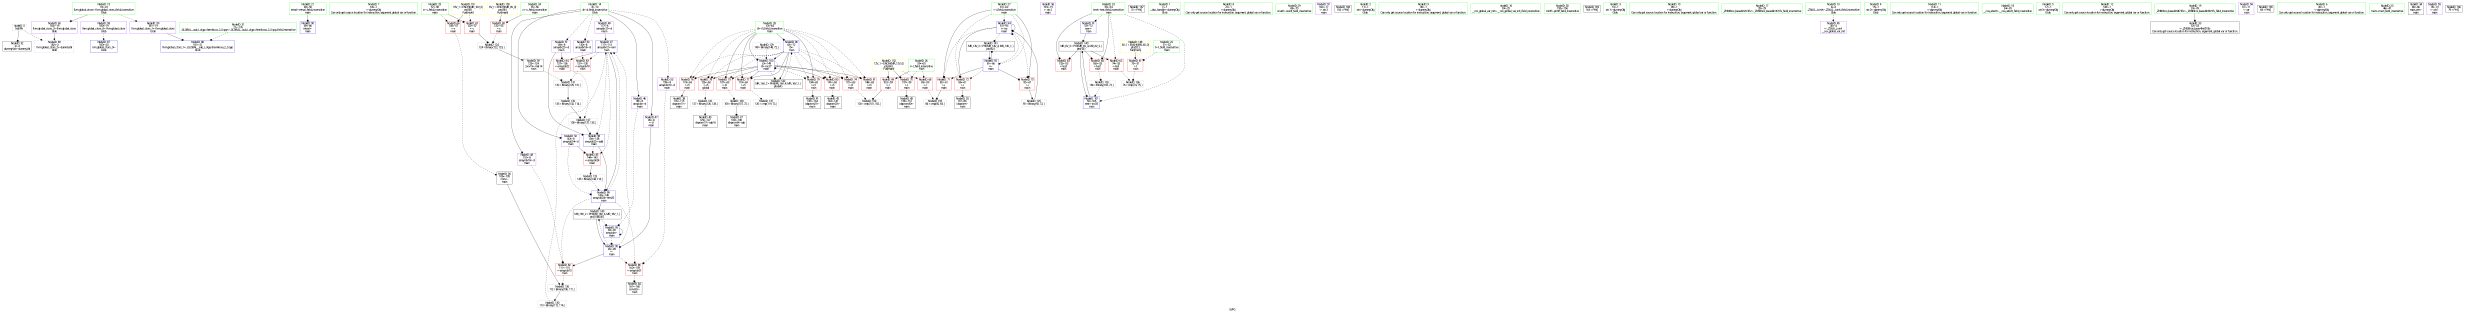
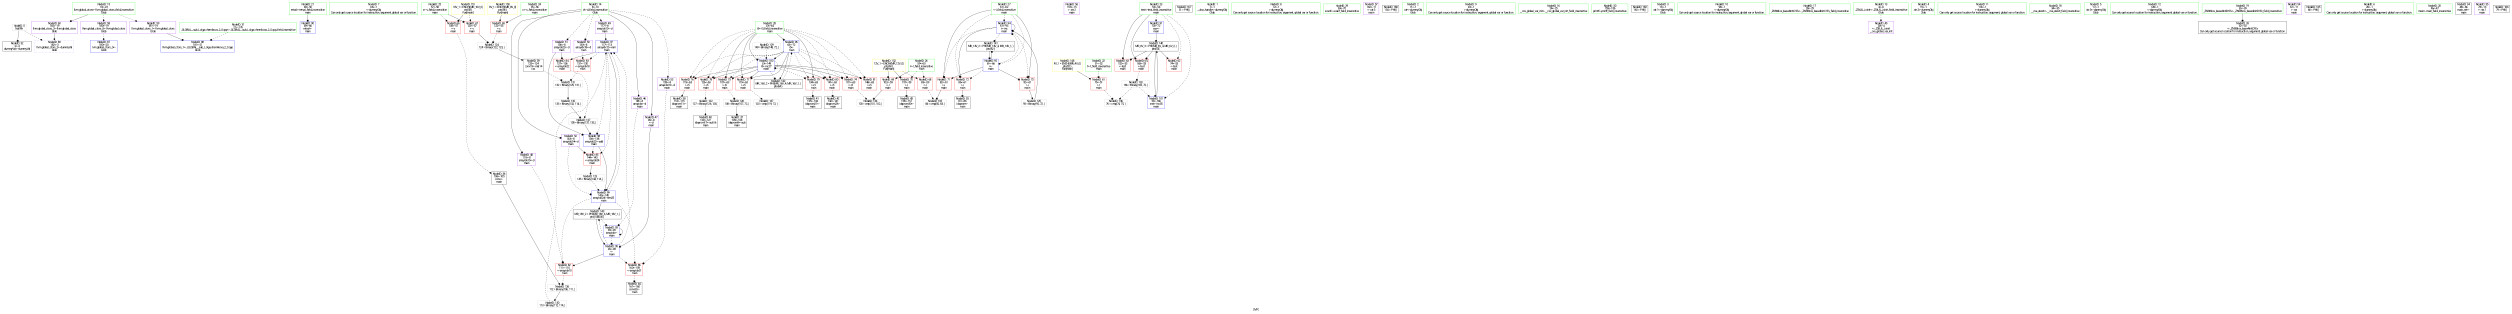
node "NodeID: 39": text "main" -> "cxx"
edge "NodeID: 62" -> "NodeID: 136": now "NodeID: 133" -> "NodeID: 136"
node "NodeID: 78": text "global" -> "main"
